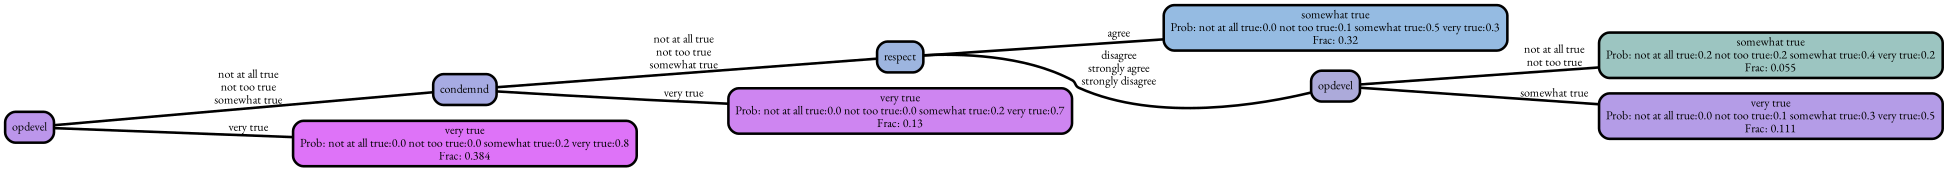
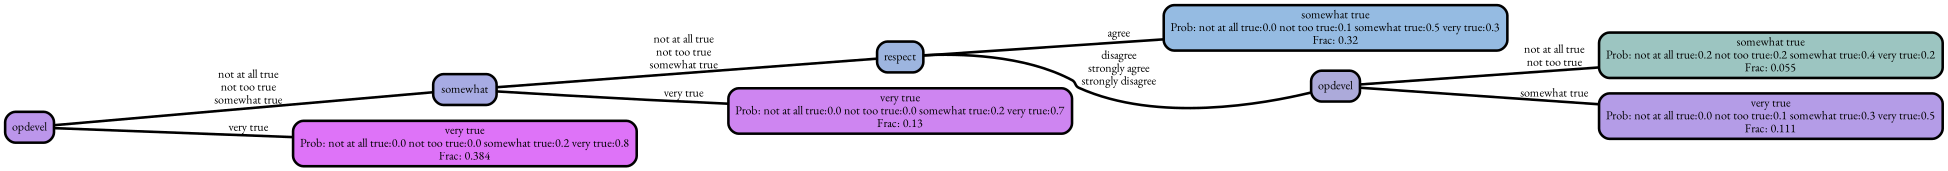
node "condemnd": label "condemnd" -> "somewhat"
